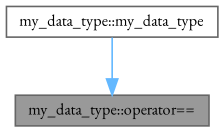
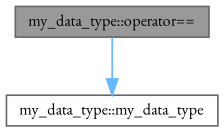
edge "my_data_type::my_data_type" -> "my_data_type::operator==": reversed
